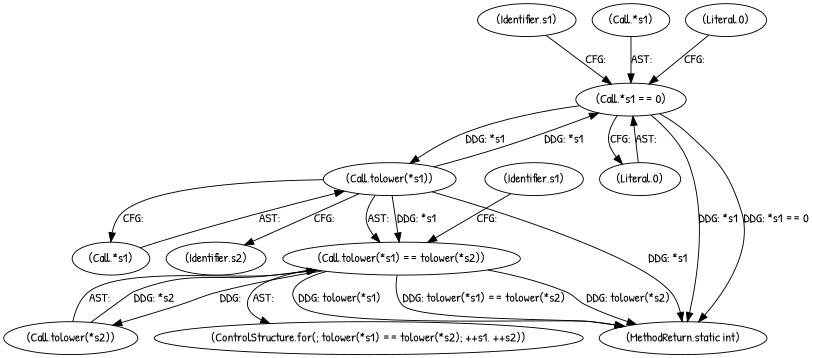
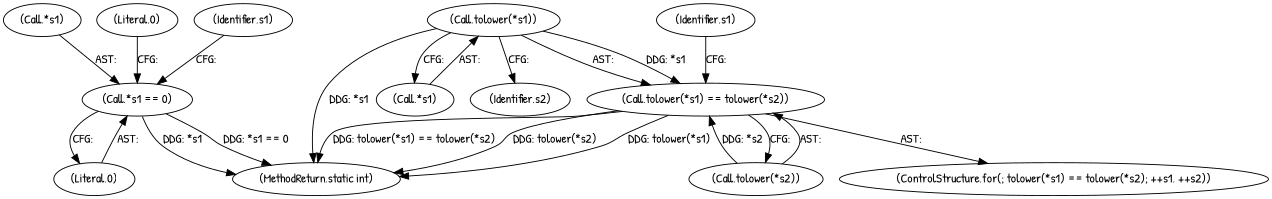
edge "(Call,*s1 == 0)" -> "(Call,tolower(*s1))": removed, label "DDG: *s1"
edge "(Call,tolower(*s1))" -> "(Call,*s1 == 0)": removed, label "DDG: *s1"
edge "(Call,tolower(*s1) == tolower(*s2))" -> "(Call,tolower(*s2))": label "DDG: " -> "CFG: "
